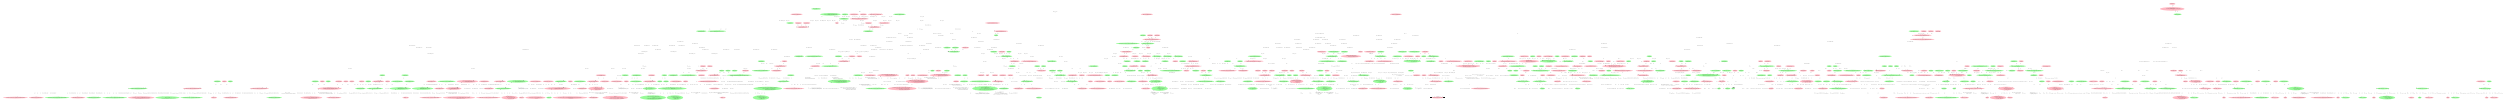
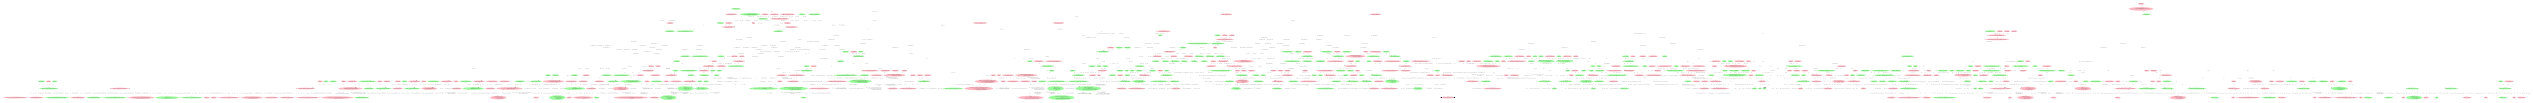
node "(Call,s->cpuid_ext3_features & CPUID_EXT3_ABM)": added
